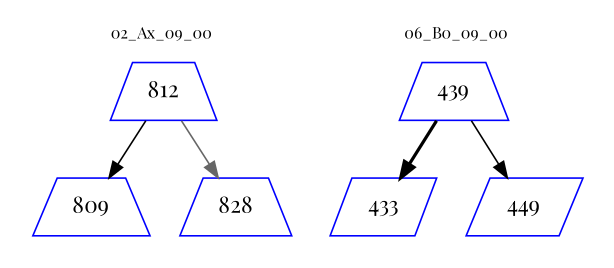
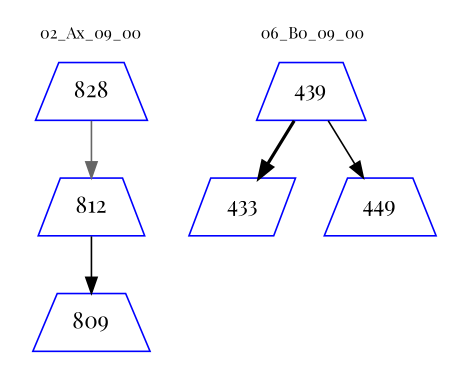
edge "812" -> "828": reversed
node "449": shape parallelogram -> trapezium
